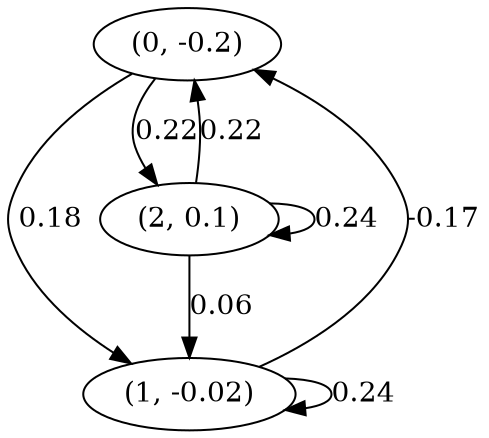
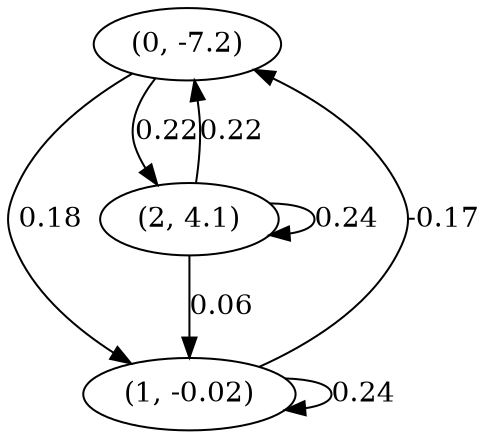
node "(0, -0.2)": label "(0, -0.2)" -> "(0, -7.2)"
node "(2, 0.1)": label "(2, 0.1)" -> "(2, 4.1)"
